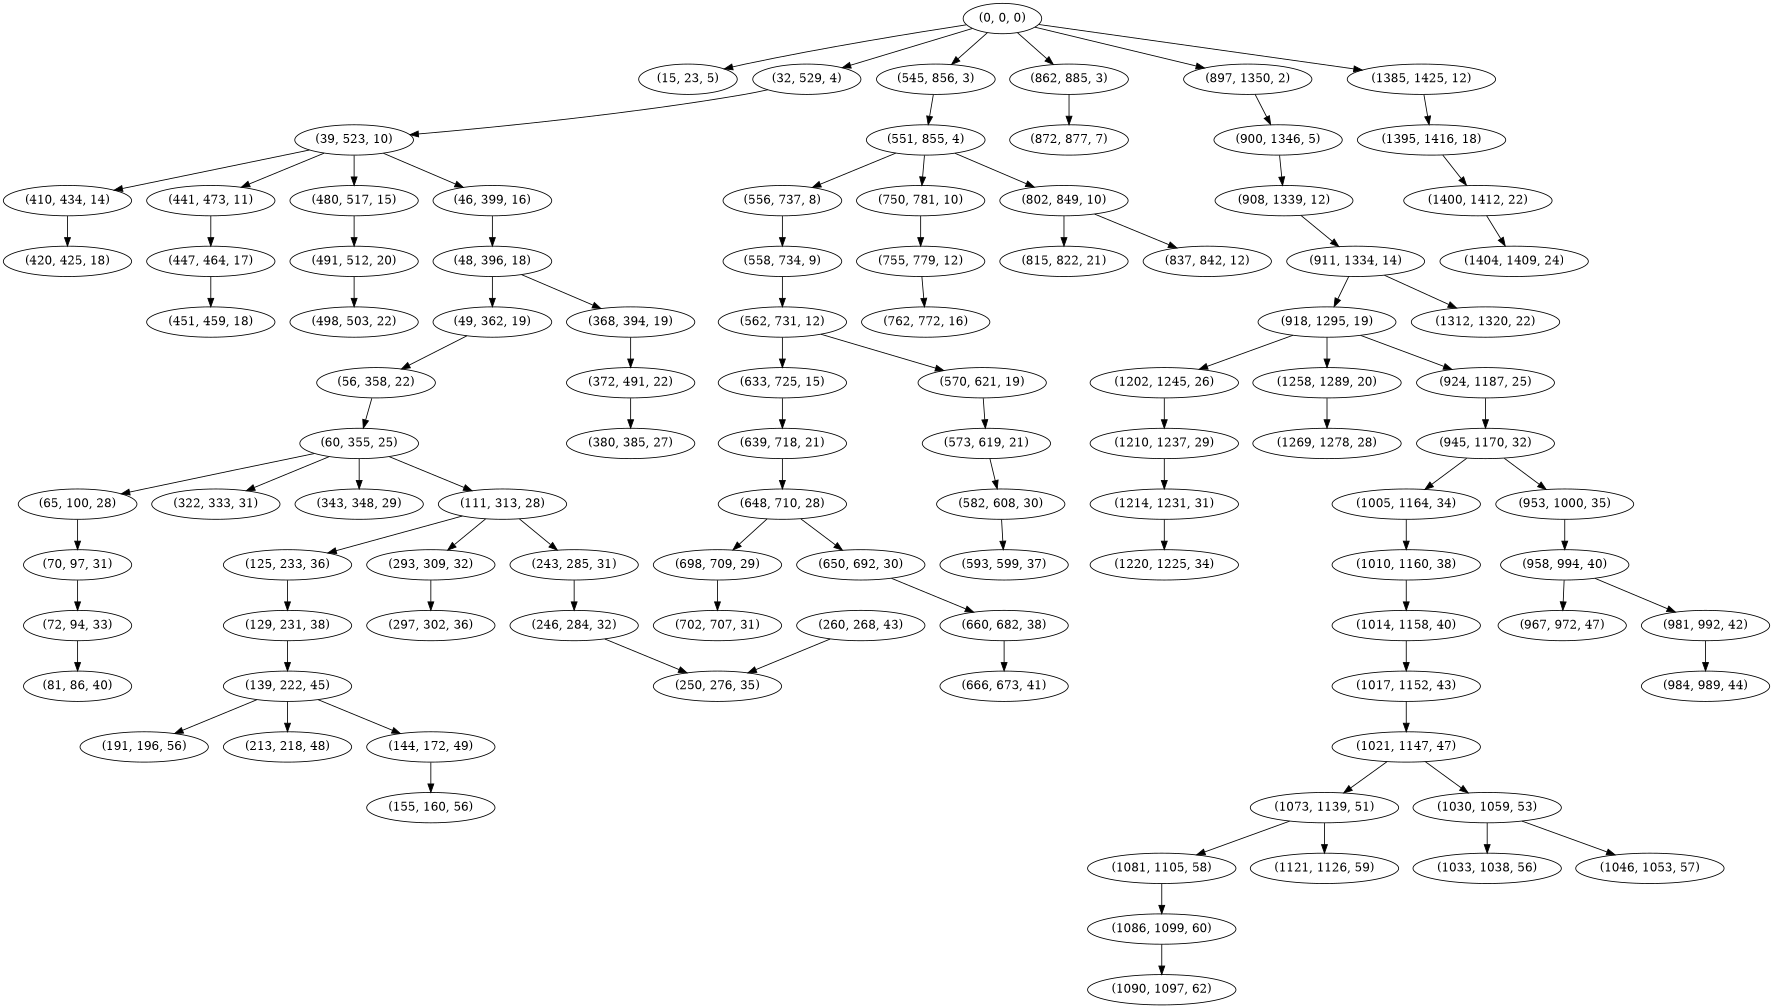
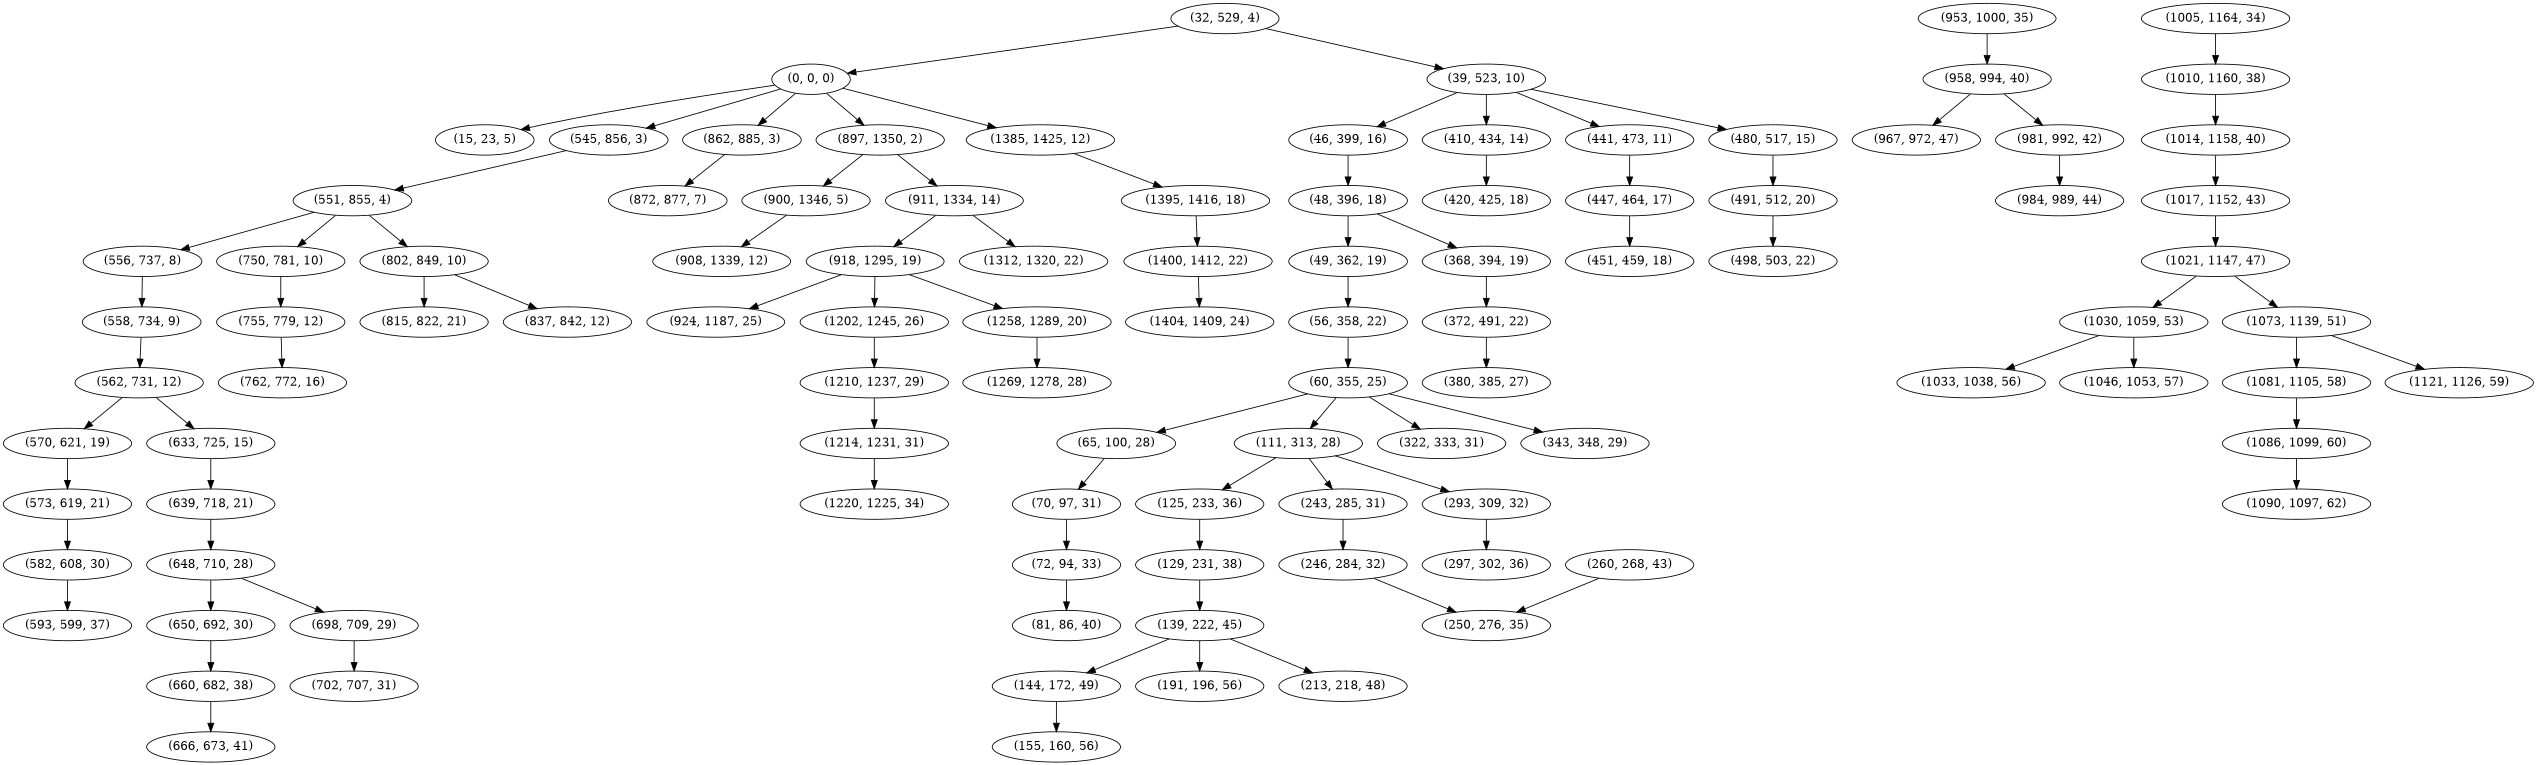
edge "(0, 0, 0)" -> "(32, 529, 4)": reversed
edge "(908, 1339, 12)" -> "(911, 1334, 14)": now "(897, 1350, 2)" -> "(911, 1334, 14)"
node "(945, 1170, 32)": removed
